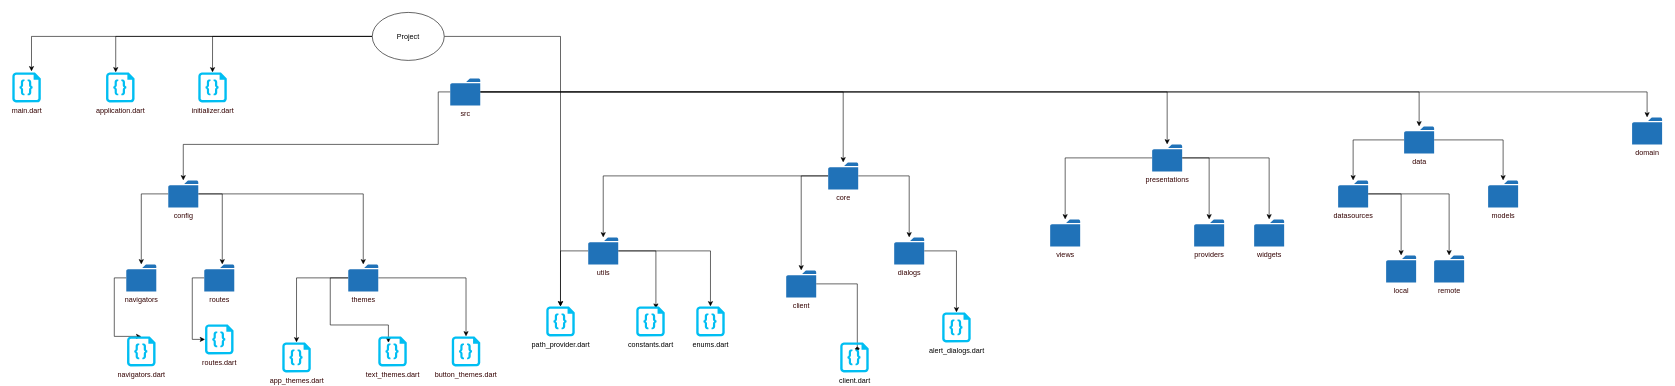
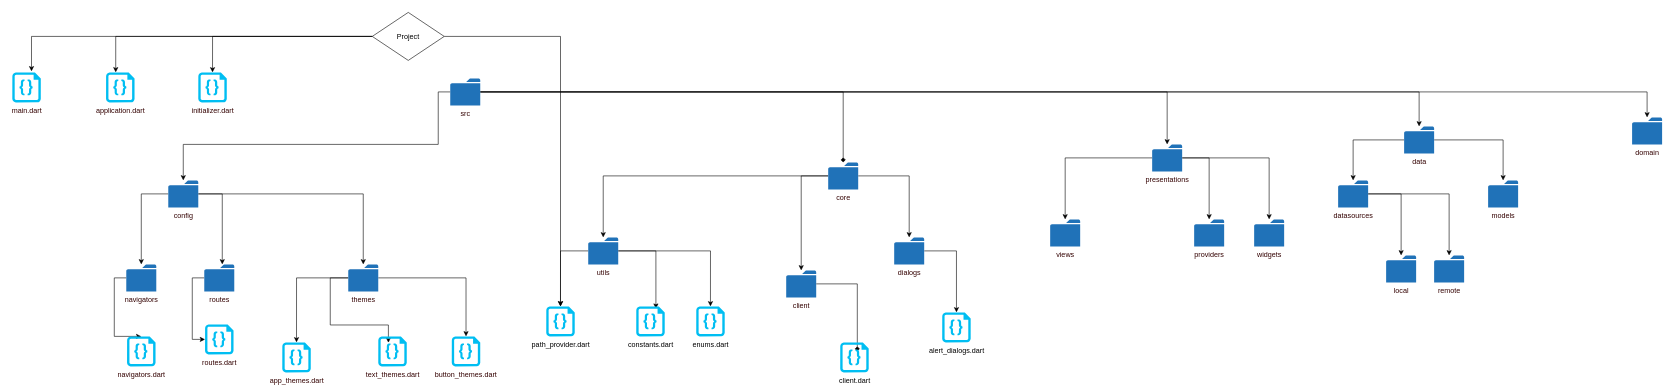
node "Project": shape ellipse -> diamond
edge "src" -> "core": arrowhead classic -> diamond
